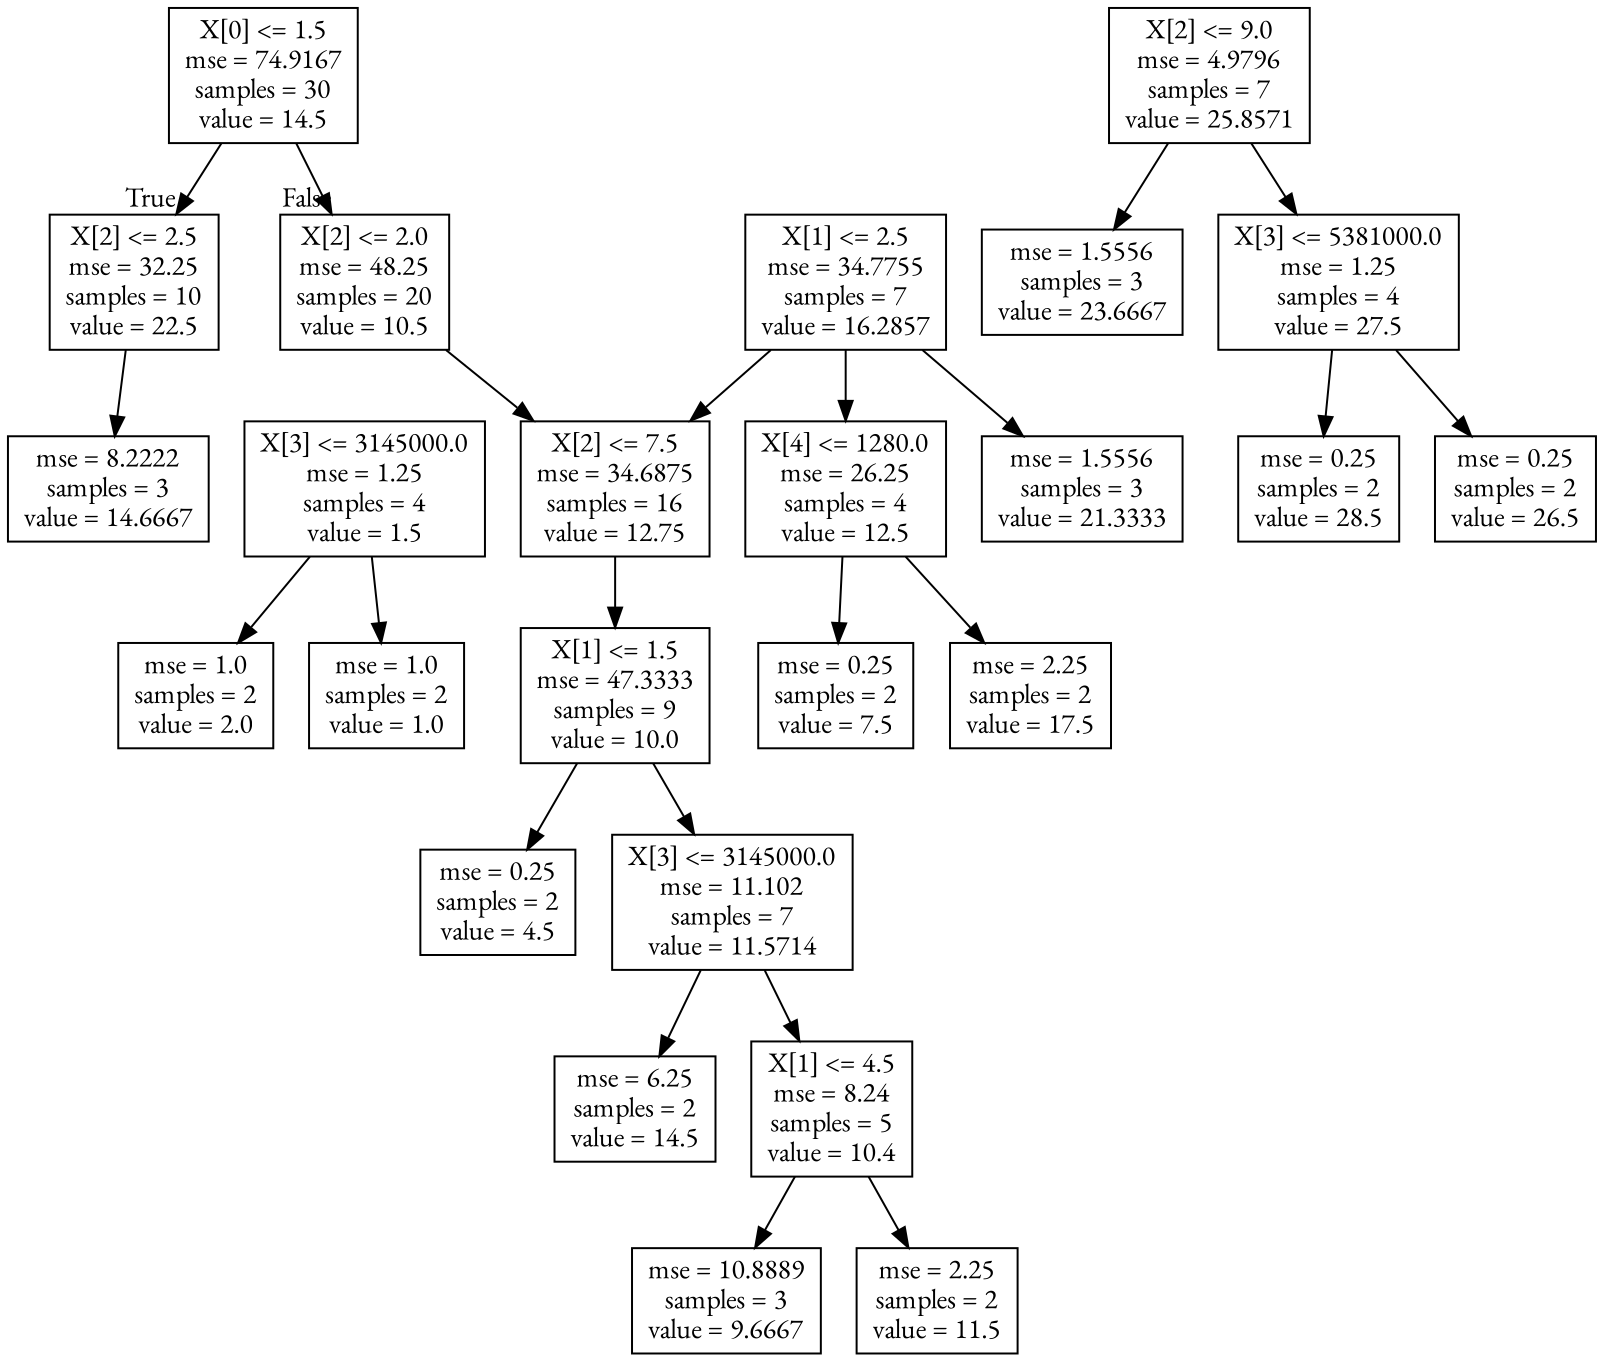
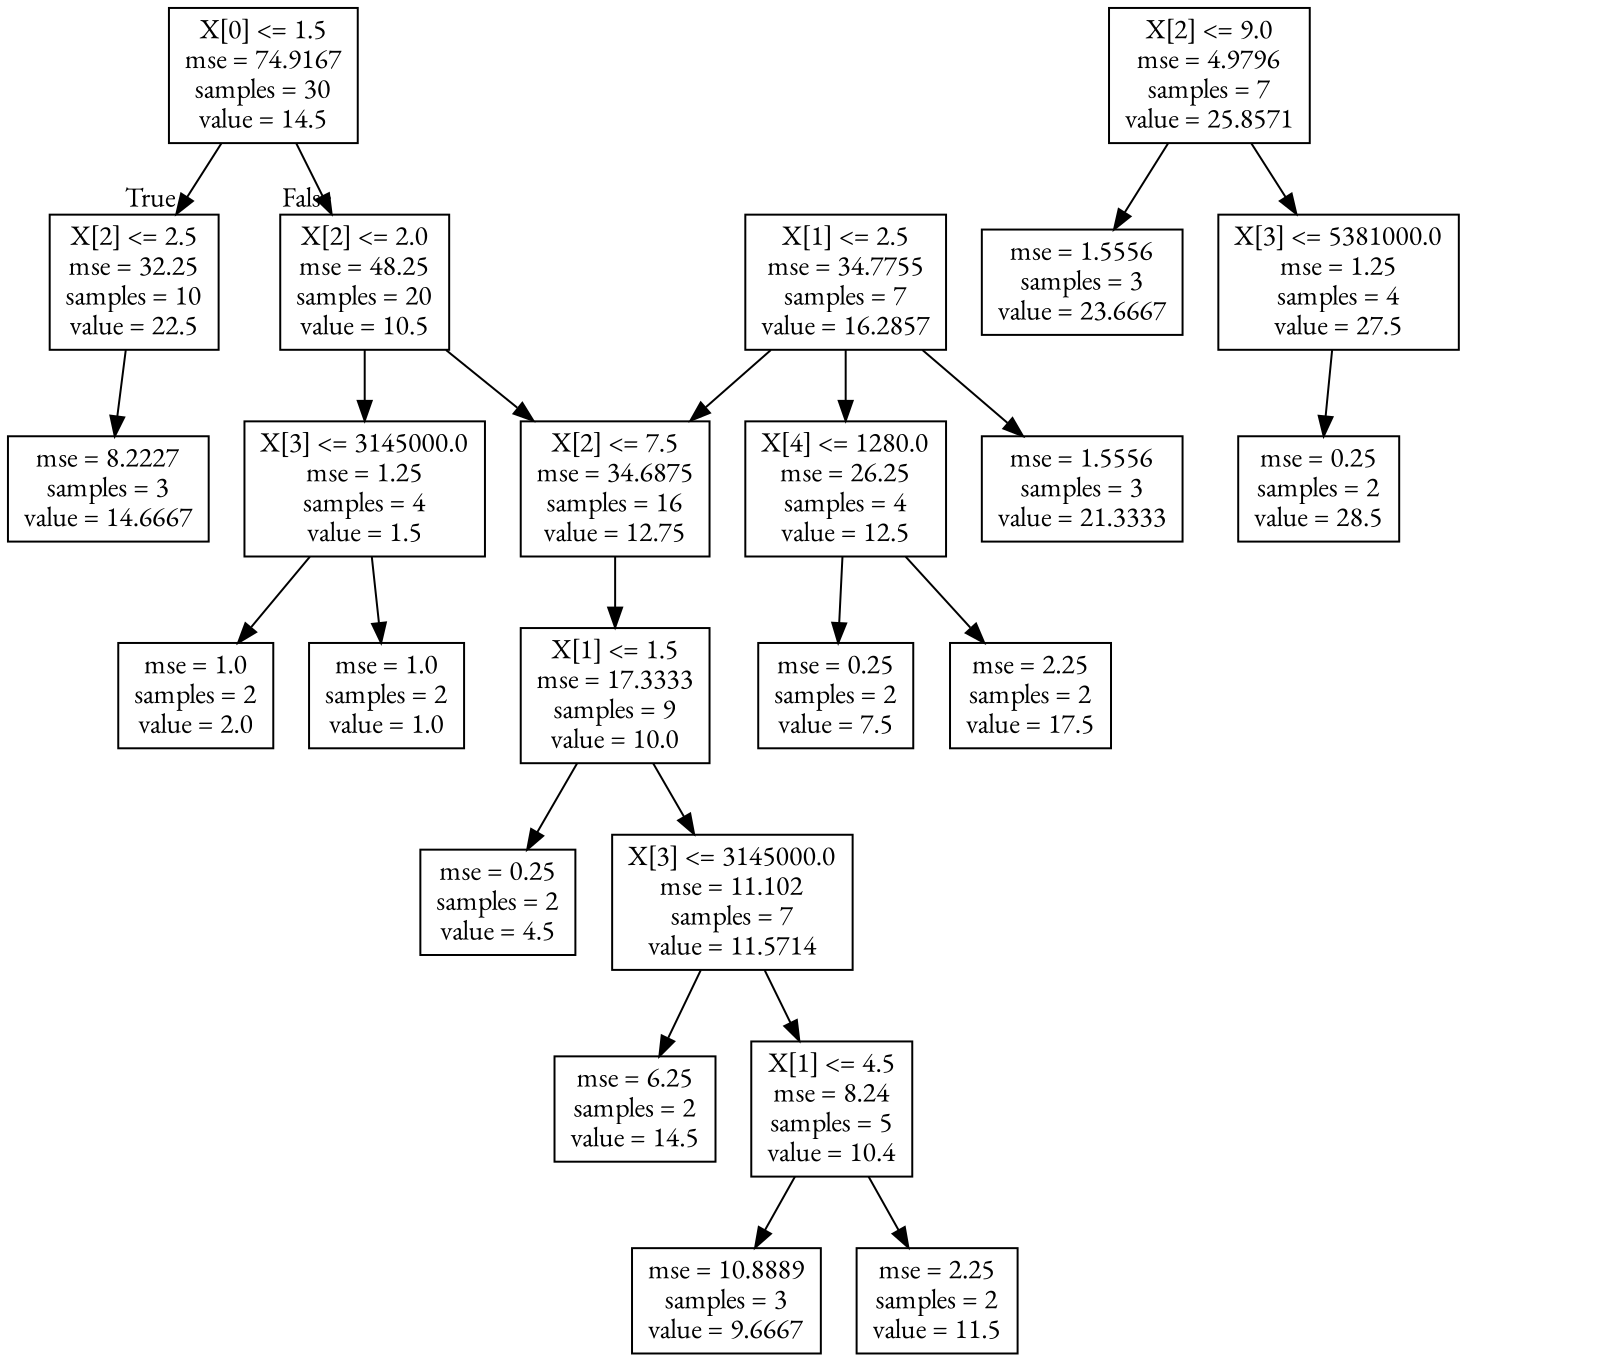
edge "X[2] <= 2.0 mse = 48.25 samples = 20 value = 10.5" -> "X[3] <= 3145000.0 mse = 1.25 samples = 4 value = 1.5": added
node "mse = 8.2222 samples = 3 value = 14.6667": label "mse = 8.2222 samples = 3 value = 14.6667" -> "mse = 8.2227 samples = 3 value = 14.6667"
node "mse = 0.25 samples = 2 value = 26.5": removed
node "X[1] <= 1.5 mse = 47.3333 samples = 9 value = 10.0": label "X[1] <= 1.5 mse = 47.3333 samples = 9 value = 10.0" -> "X[1] <= 1.5 mse = 17.3333 samples = 9 value = 10.0"
